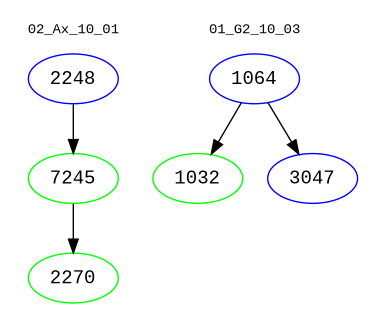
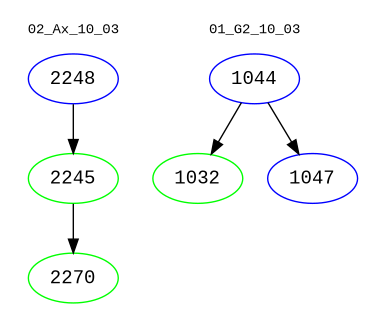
cluster "02_Ax_10_01": label "02_Ax_10_01" -> "02_Ax_10_03"
node "1064": label "1064" -> "1044"
node "7245": label "7245" -> "2245"
node "3047": label "3047" -> "1047"
